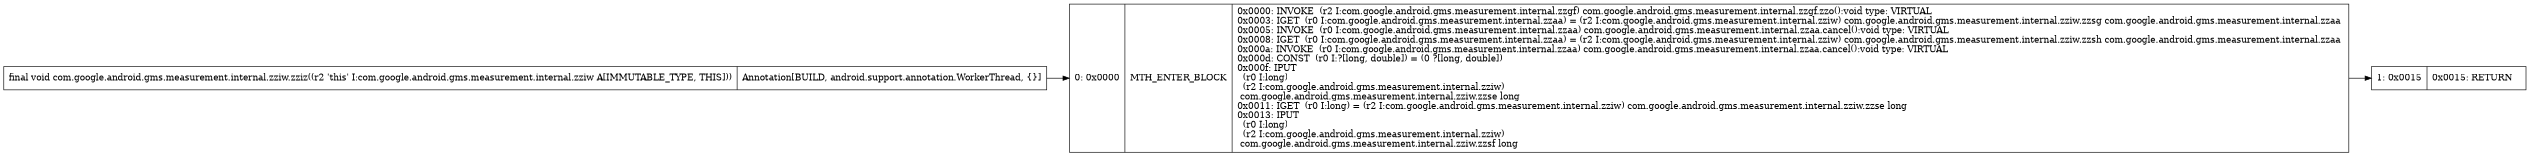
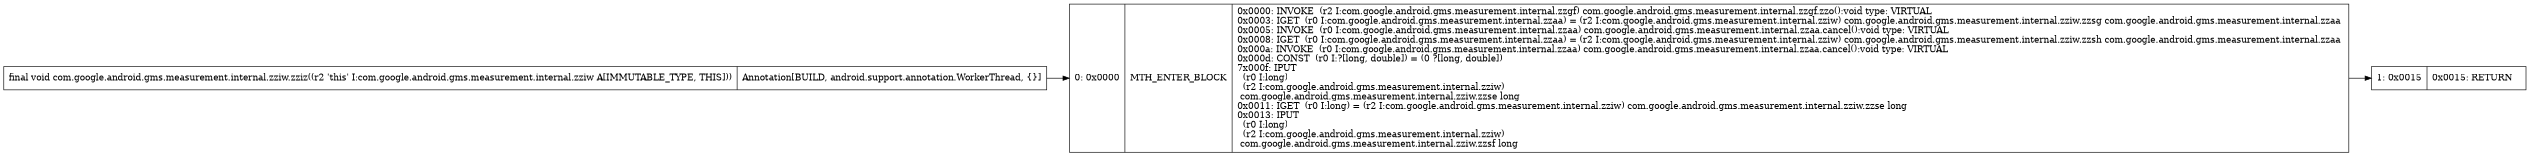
node "0: 0x0000": text "0x000f: IPUT" -> "7x000f: IPUT"
